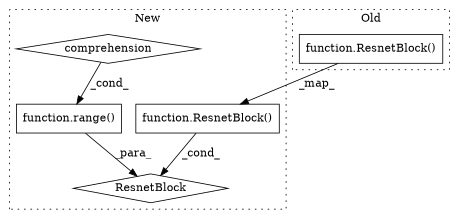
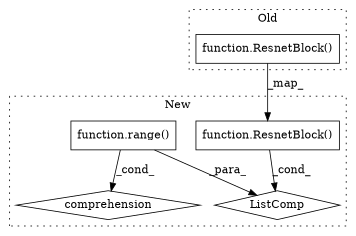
edge "comprehension" -> "function.range()": reversed
node "ResnetBlock": label "ResnetBlock" -> "ListComp"
